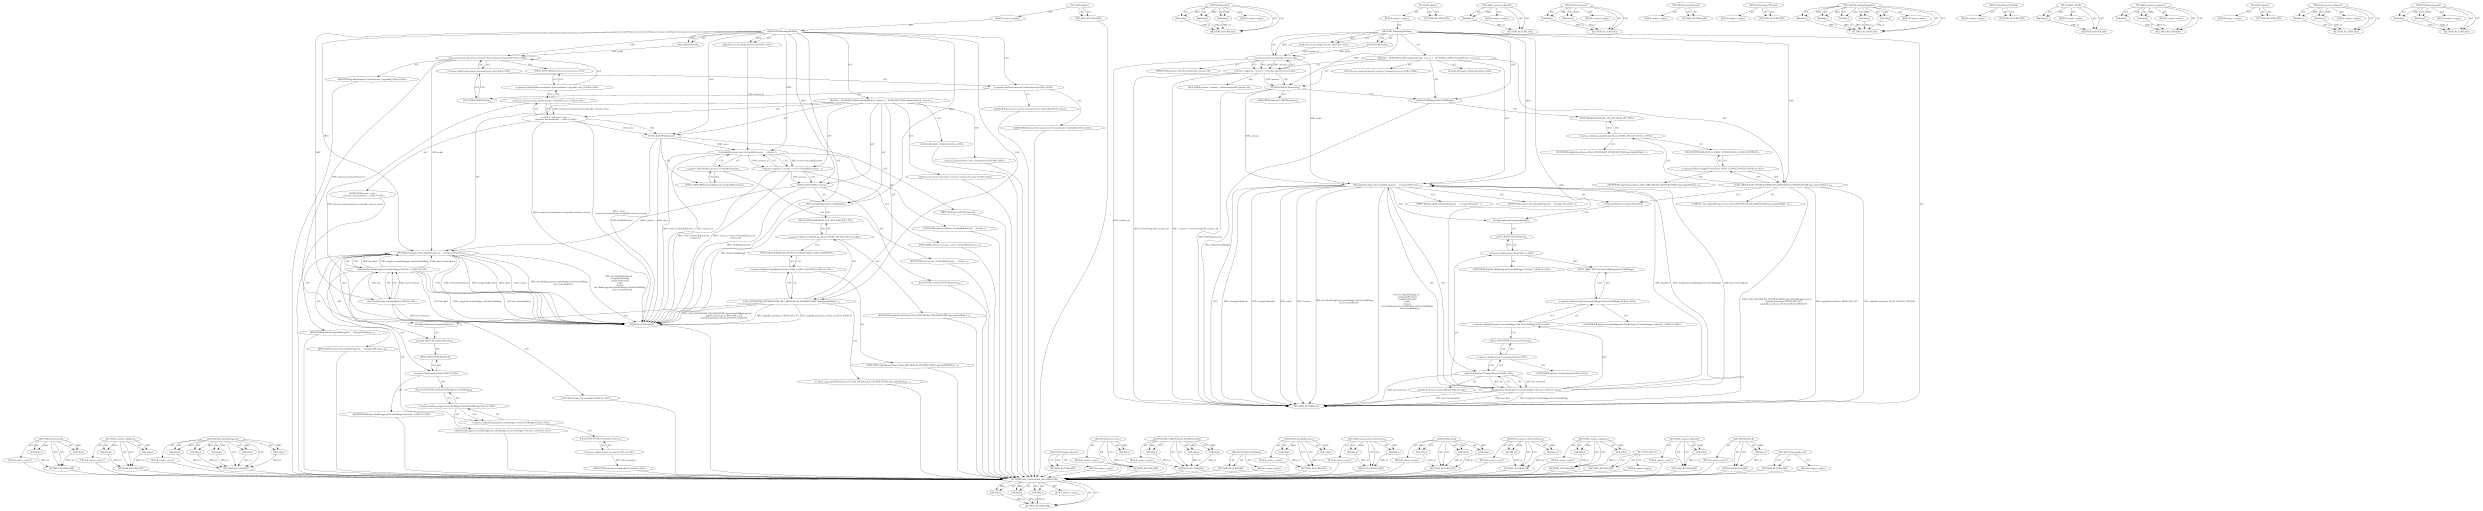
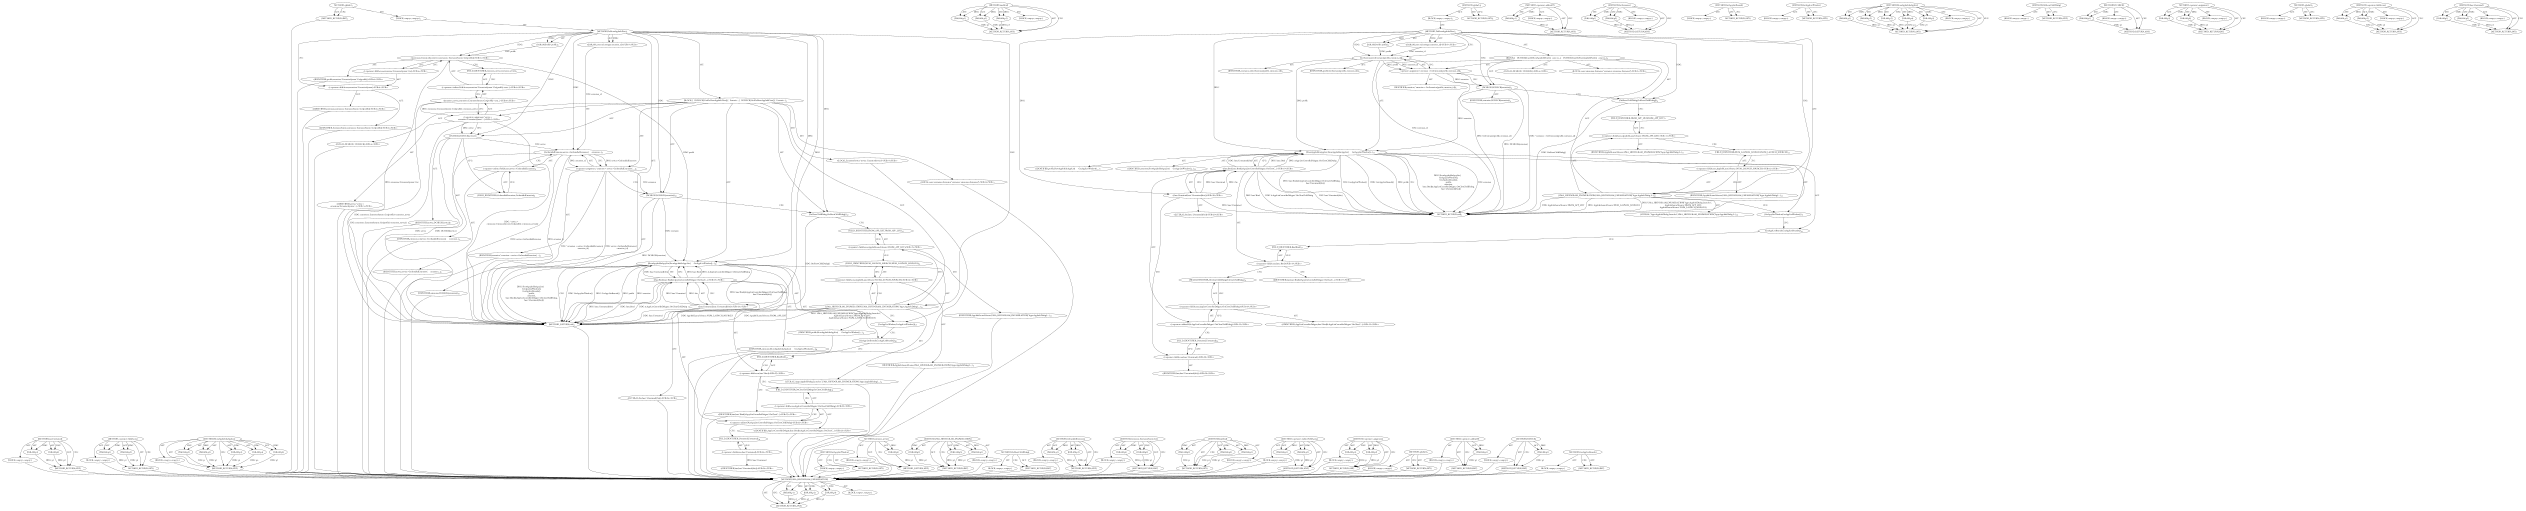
node "(IDENTIFIER,profile,GetExtension(profile, extension_id))": added
node "(FIELD_IDENTIFIER,Get,Get)": removed
edge "<(<operator>.fieldAccess,base::Unretained)<SUB>20</SUB>>" -> "<(base.Unretained,base::Unretained(this))<SUB>20</SUB>>": removed, label "CFG:"
